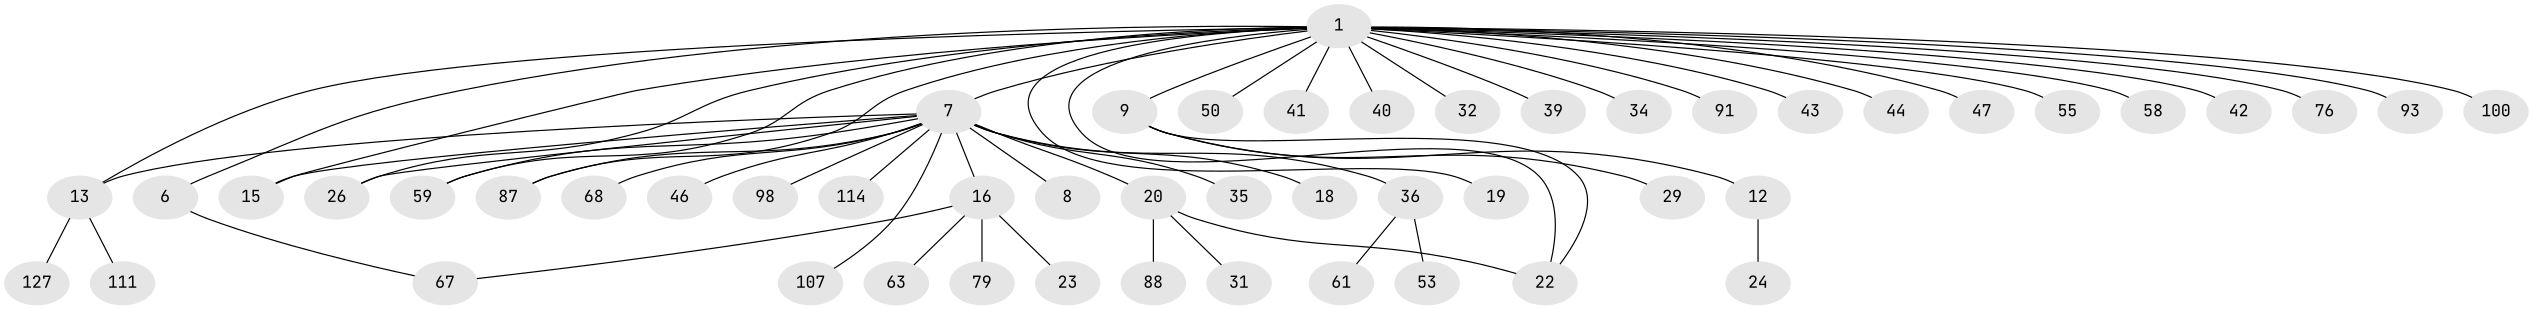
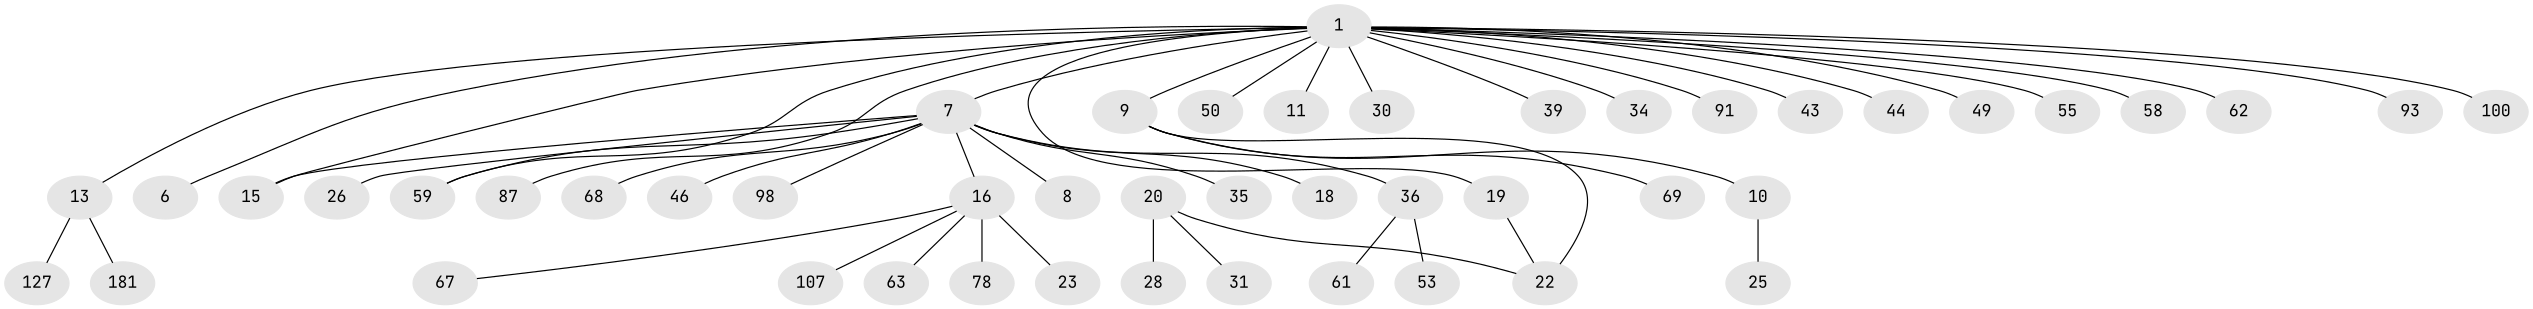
edge "1" -- "26": removed
node "41": label "41" -> "11"
node "40": label "40" -> "30"
node "32": removed
node "47": label "47" -> "49"
node "42": label "42" -> "62"
node "76": removed
edge "7" -- "13": removed
edge "1" -- "22": now "19" -- "22"
edge "7" -- "87": removed
edge "7" -- "20": removed
node "114": removed
node "29": label "29" -> "69"
node "12": label "12" -> "10"
edge "7" -- "107": now "16" -- "107"
edge "6" -- "67": removed
node "111": label "111" -> "181"
node "79": label "79" -> "78"
node "88": label "88" -> "28"
node "24": label "24" -> "25"
